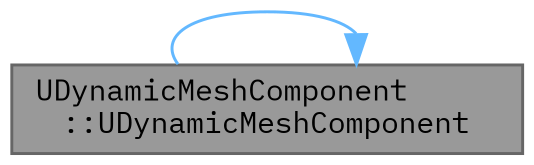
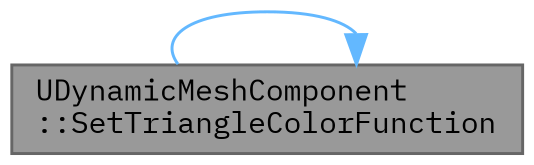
node "UDynamicMeshComponent ::UDynamicMeshComponent": label "UDynamicMeshComponent ::UDynamicMeshComponent" -> "UDynamicMeshComponent ::SetTriangleColorFunction"
